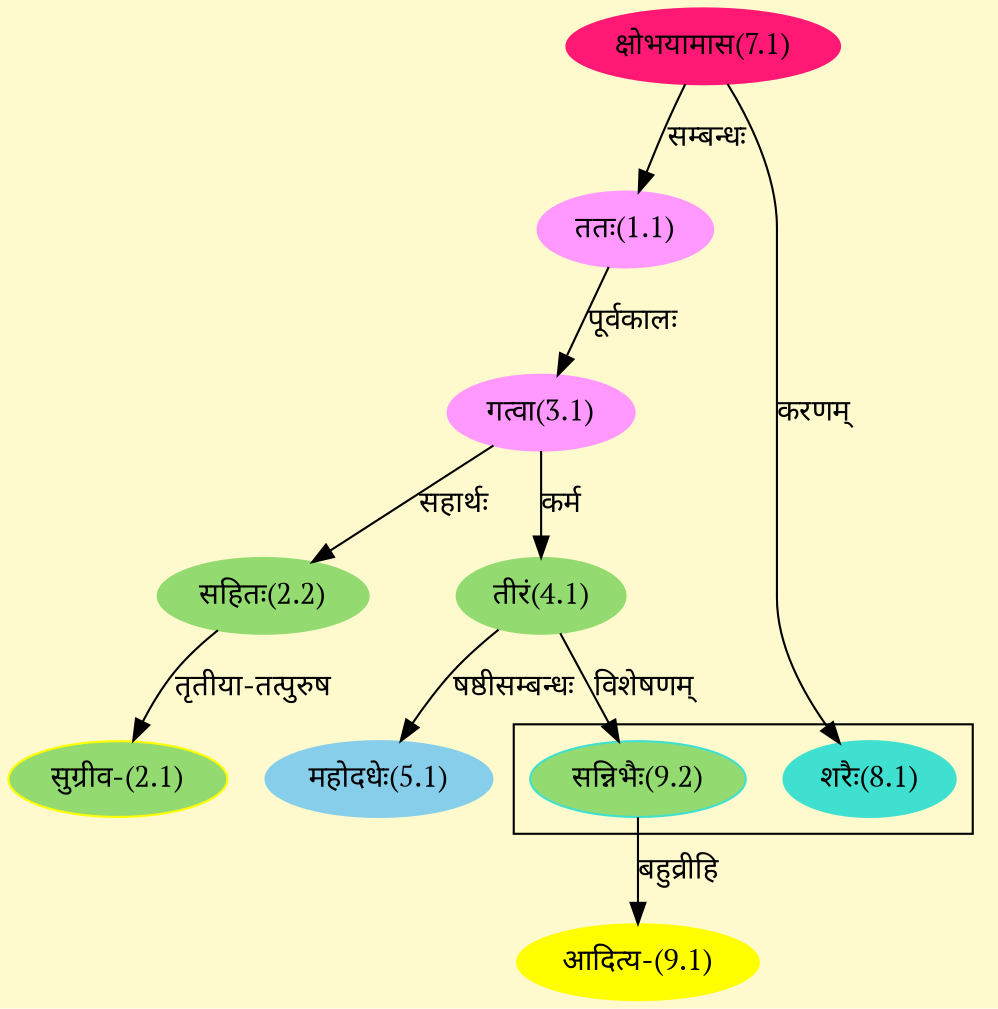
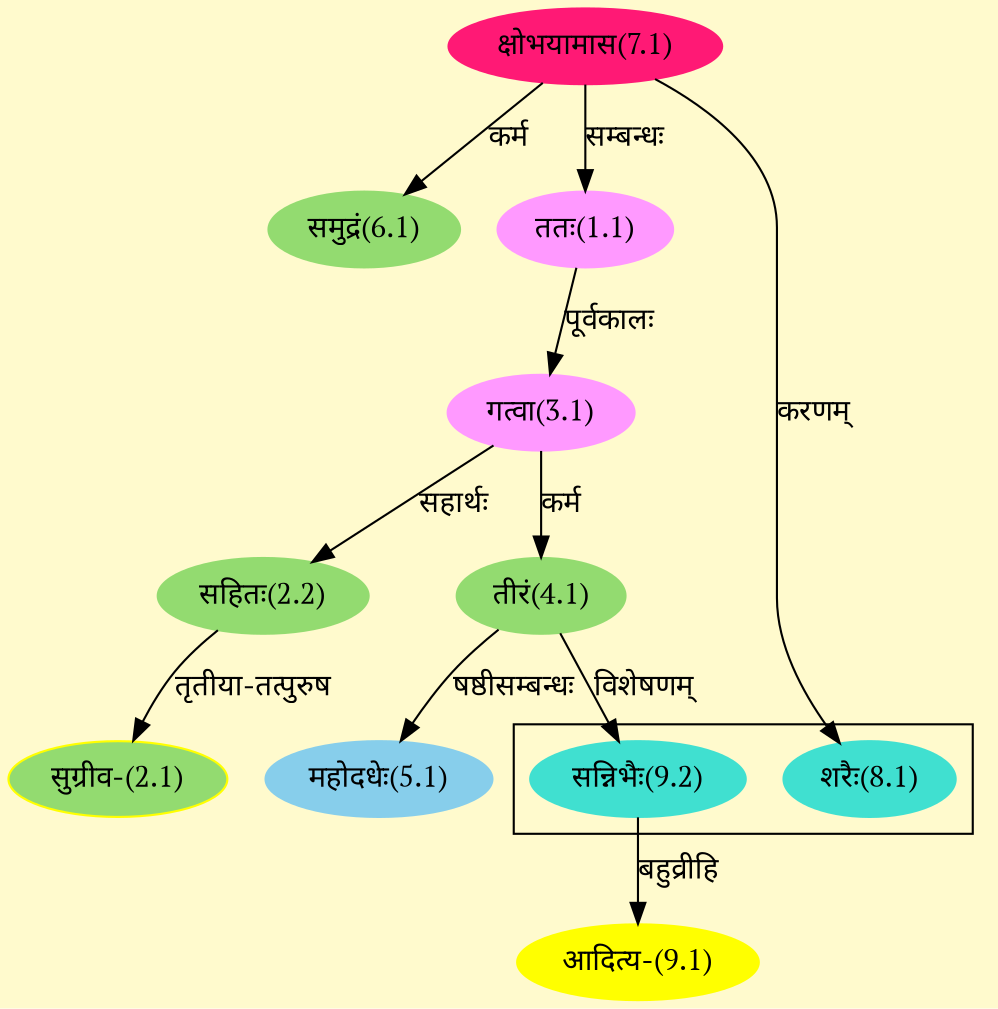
node "समुद्रं(6.1)": added
node "सन्निभैः(9.2)": fillcolor #93db70 -> #40e0d0
